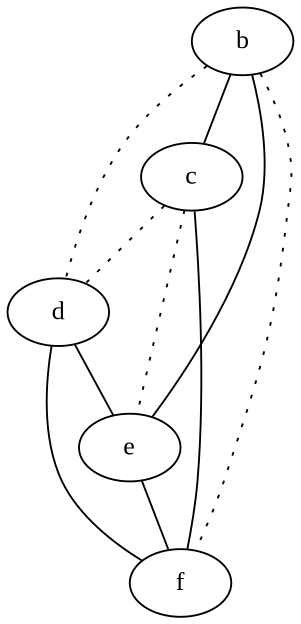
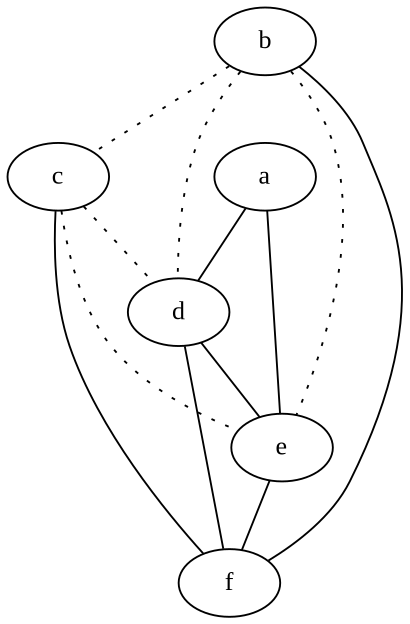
edge "b" -- "c": style solid -> dotted
node "a": added
edge "b" -- "e": style solid -> dotted
edge "b" -- "f": style dotted -> solid
